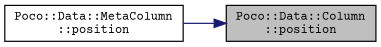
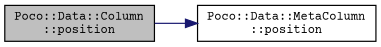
edge "Poco::Data::MetaColumn ::position" -> "Poco::Data::Column ::position": reversed
